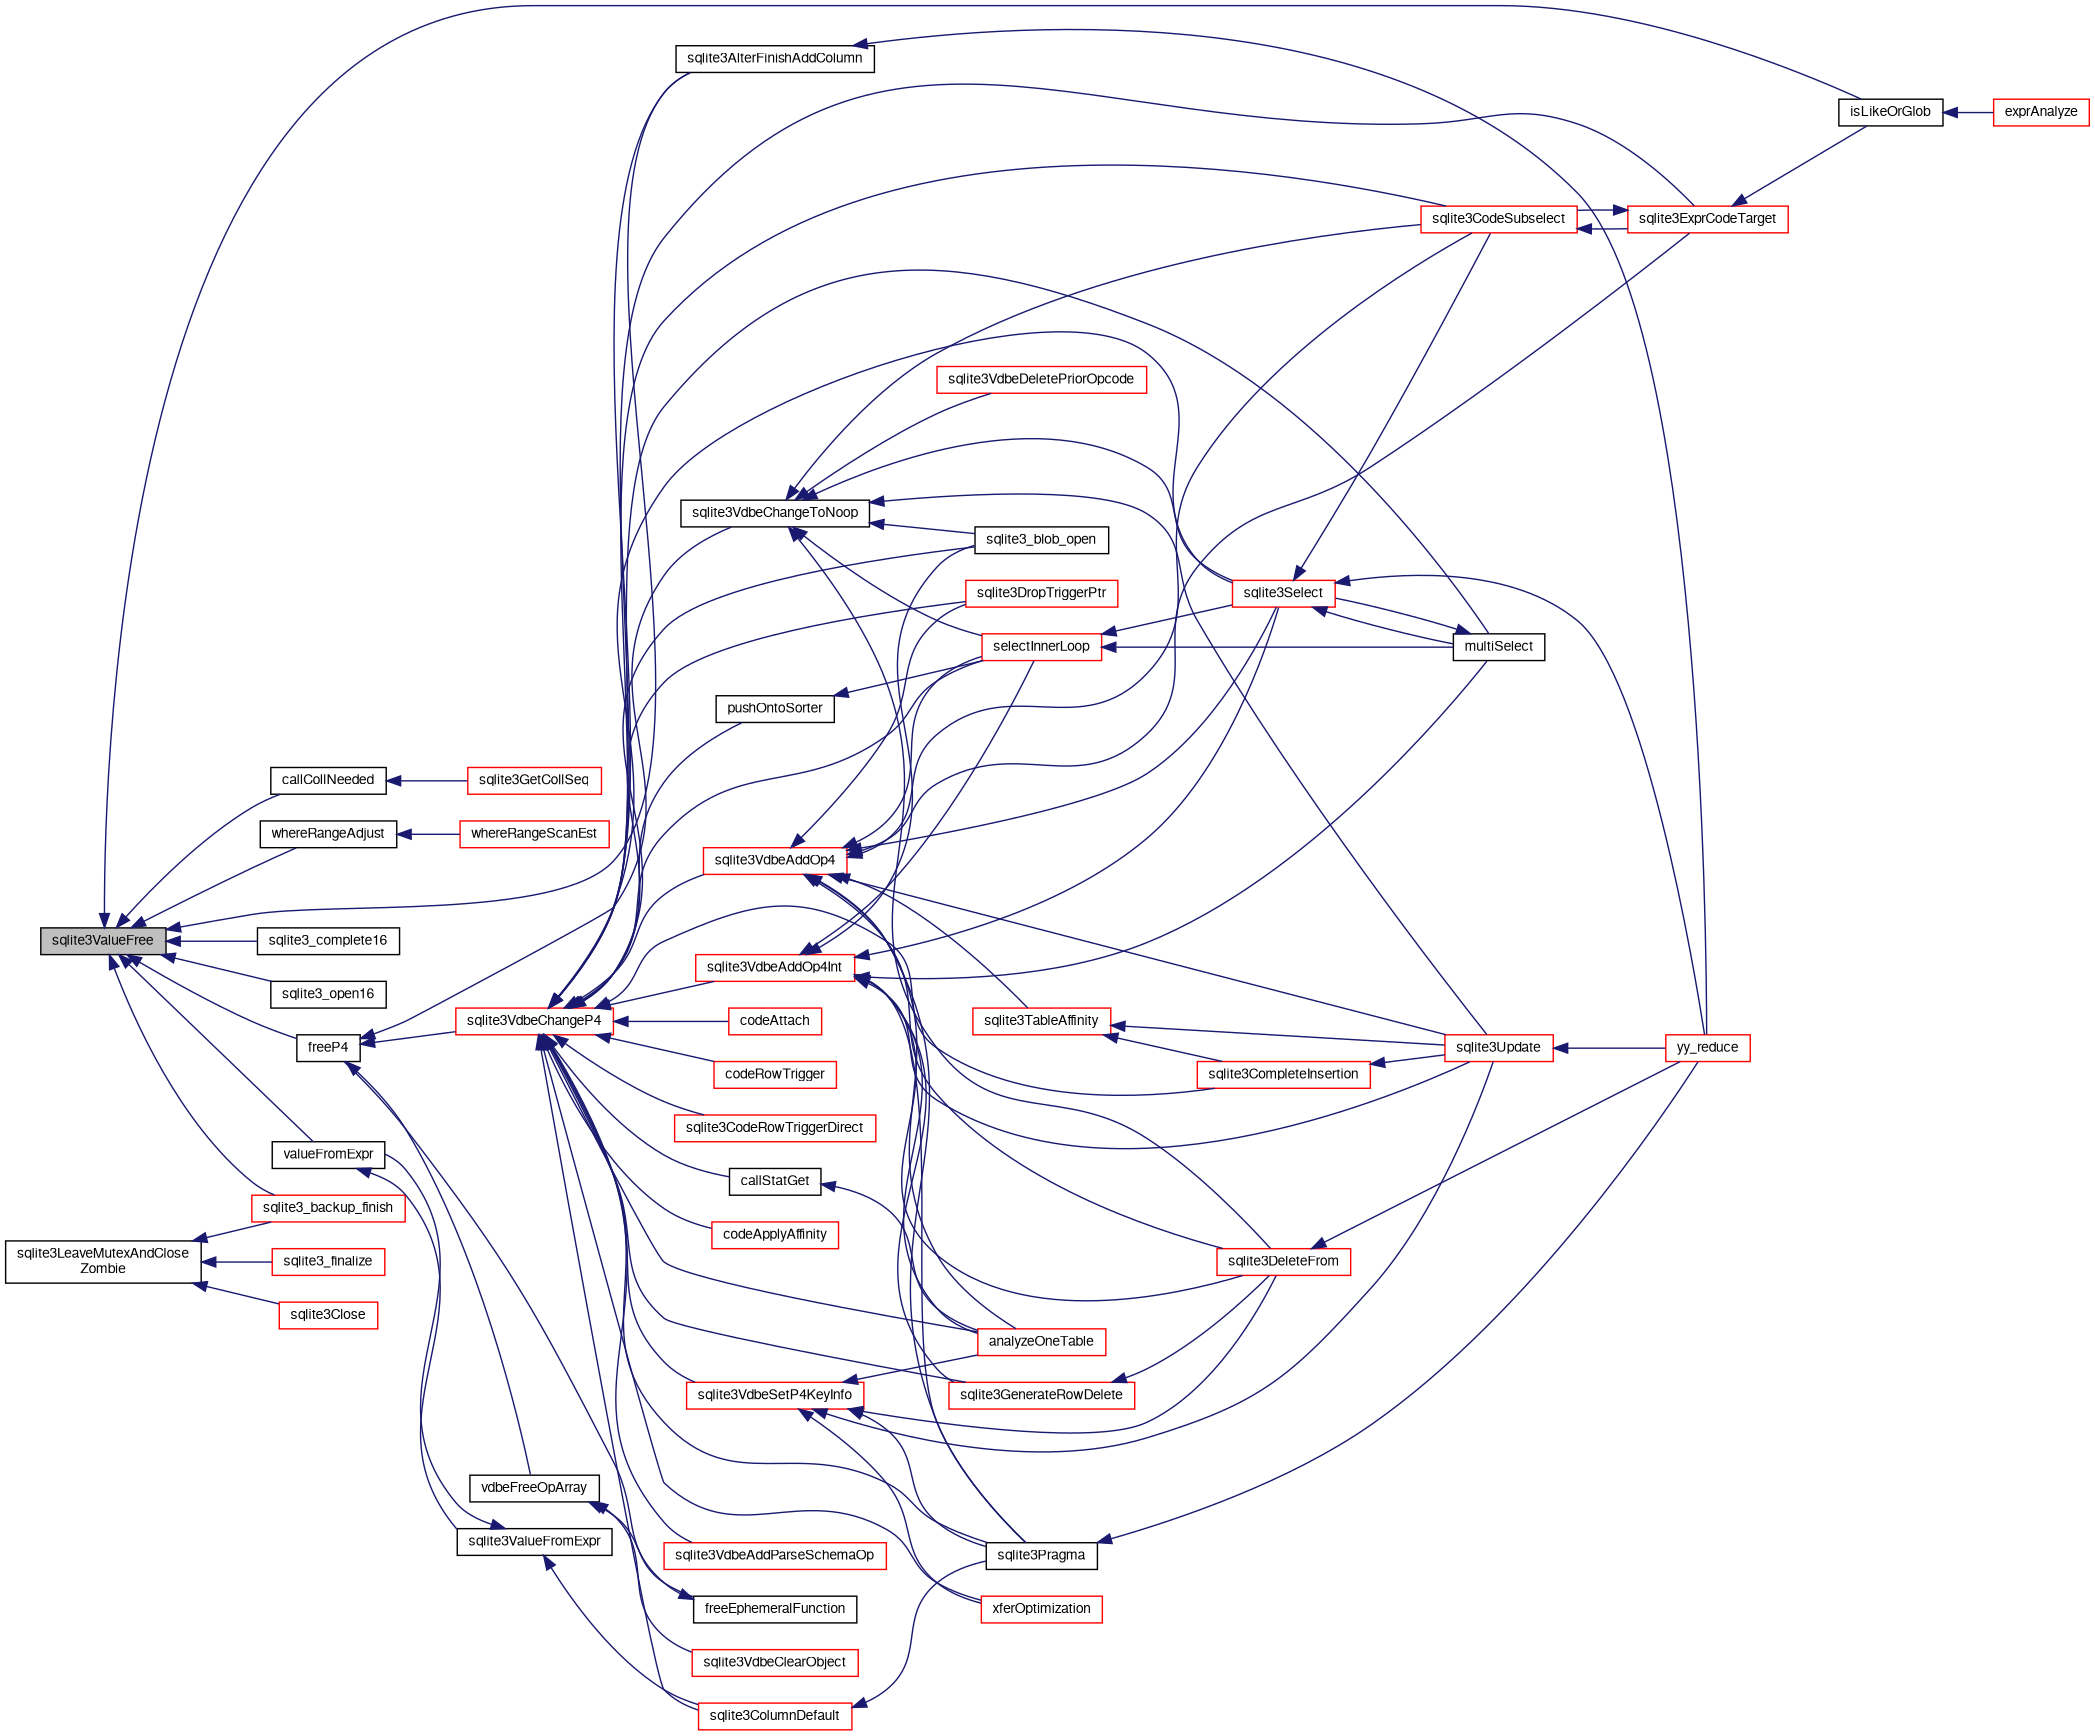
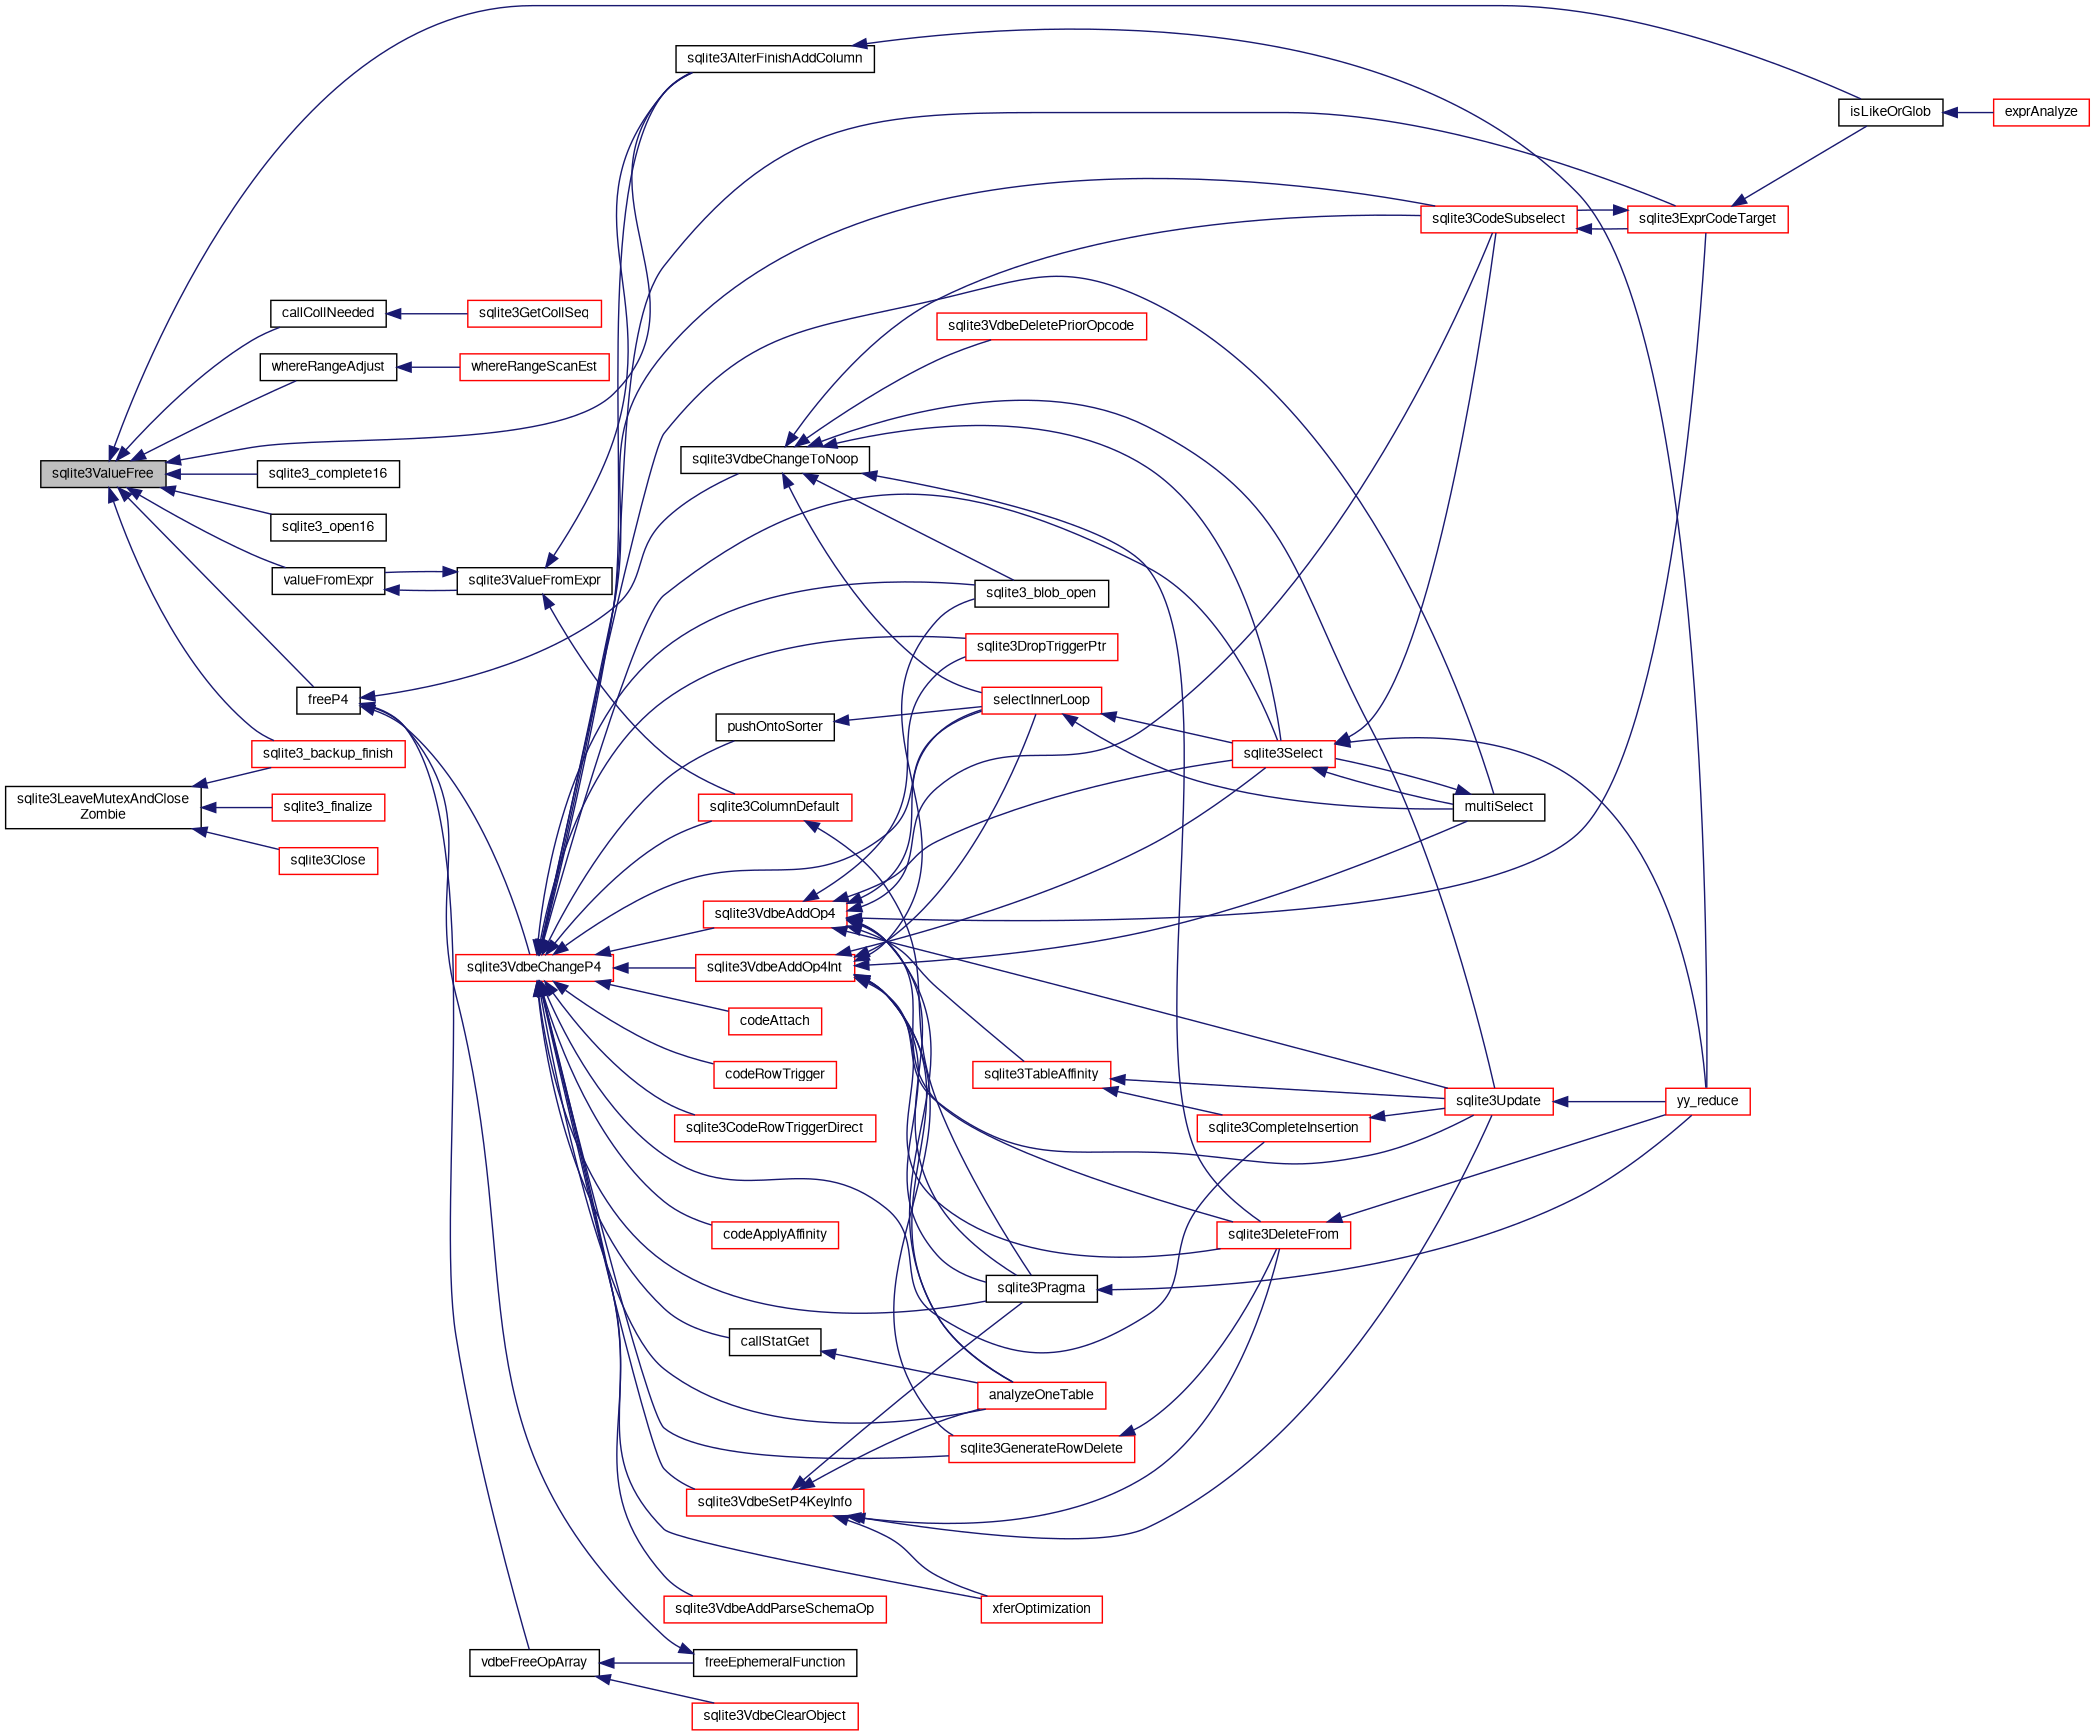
edge "sqlite3AlterFinishAddColumn" -> "sqlite3ValueFromExpr": added
